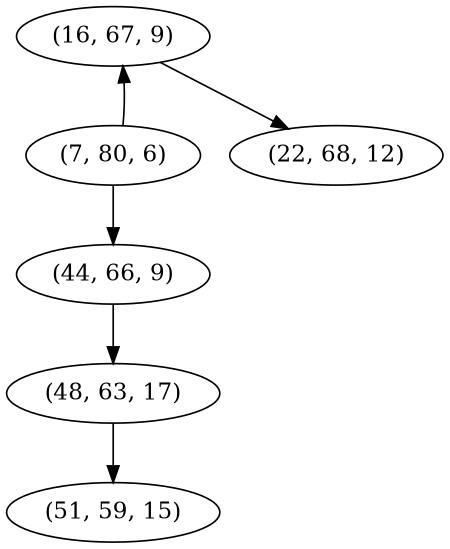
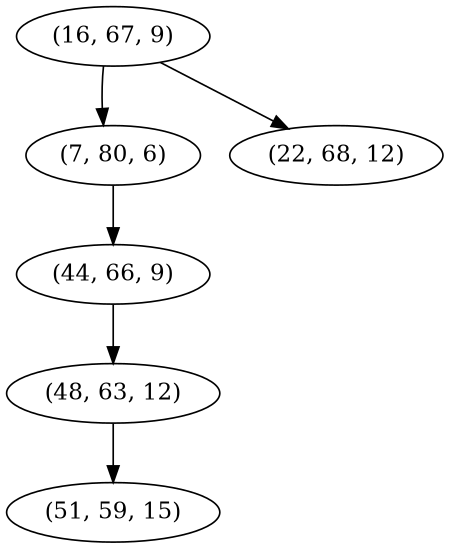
edge "(7, 80, 6)" -> "(16, 67, 9)": reversed
node "(48, 63, 17)": label "(48, 63, 17)" -> "(48, 63, 12)"
